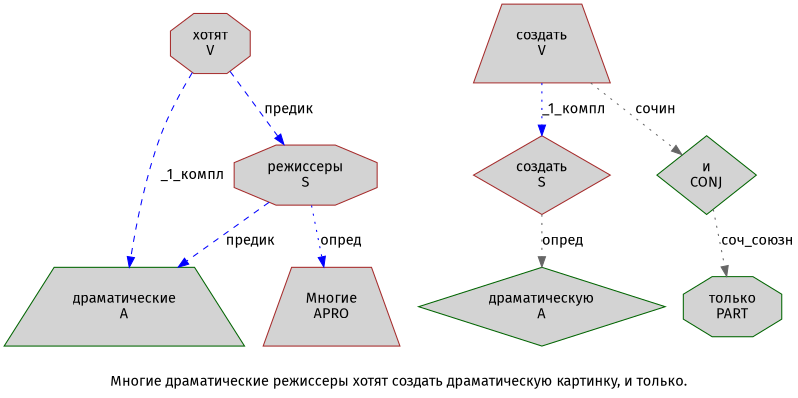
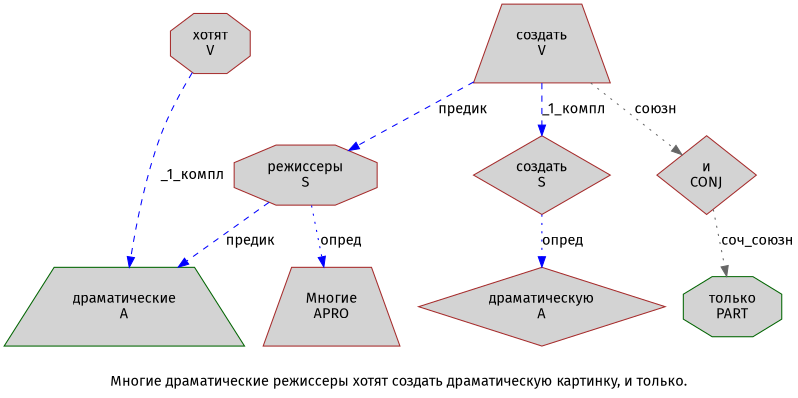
edge "хотят V" -> "режиссеры S": now "создать V" -> "режиссеры S"
edge "создать V" -> "создать S": style dotted -> dashed
edge "создать V" -> "и CONJ": label "сочин" -> "союзн"
node "и CONJ": color darkgreen -> brown
edge "создать S" -> "драматическую A": color gray40 -> blue
node "драматическую A": color darkgreen -> brown
